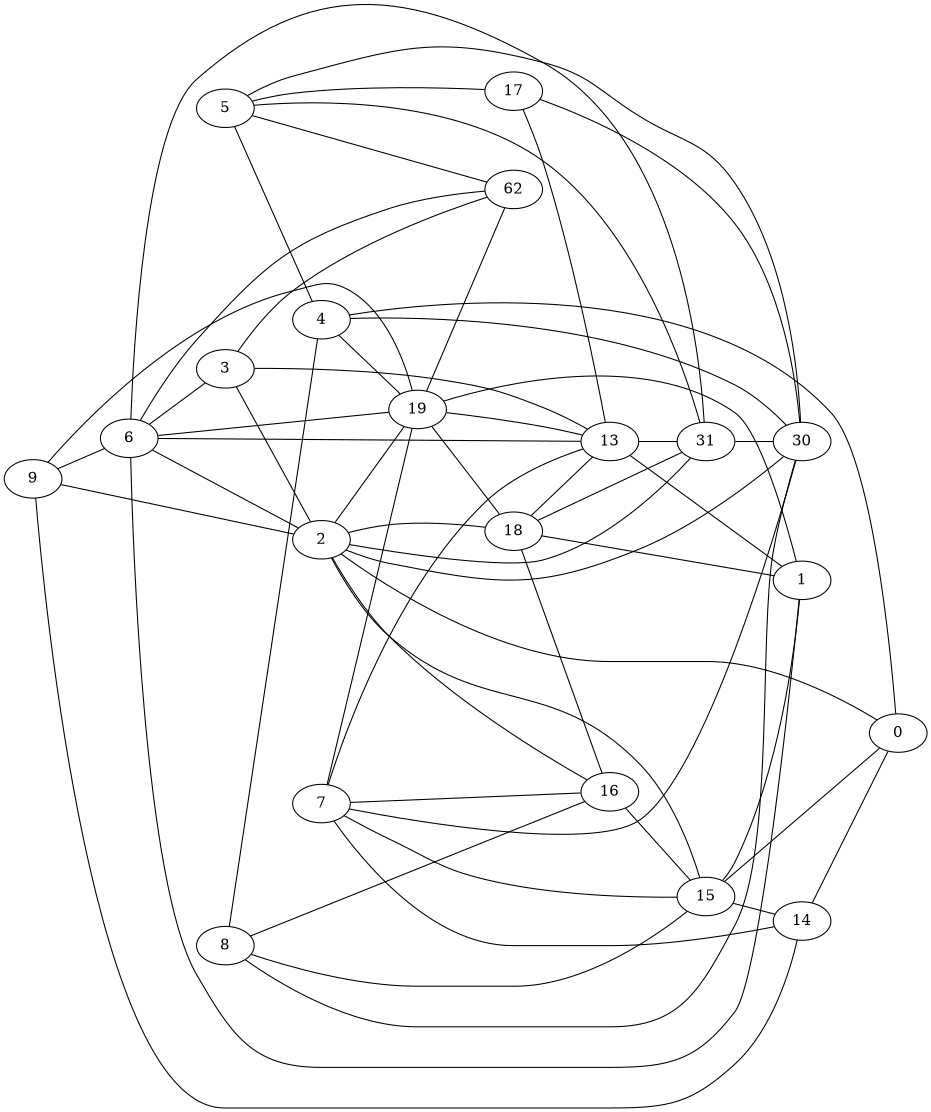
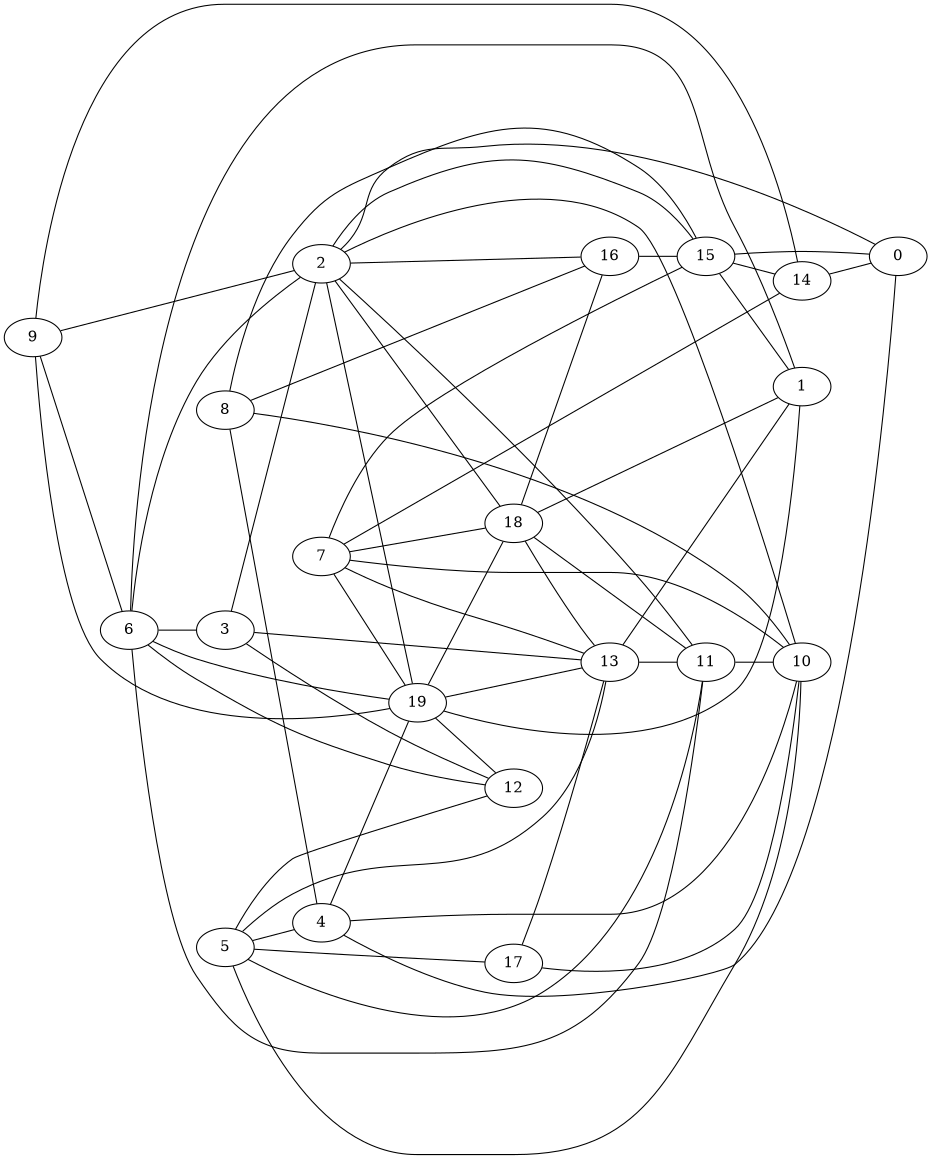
node "62": label "62" -> "12"
edge "6" -- "13": now "5" -- "13"
node "31": label "31" -> "11"
node "30": label "30" -> "10"
edge "16" -- "7": now "18" -- "7"
